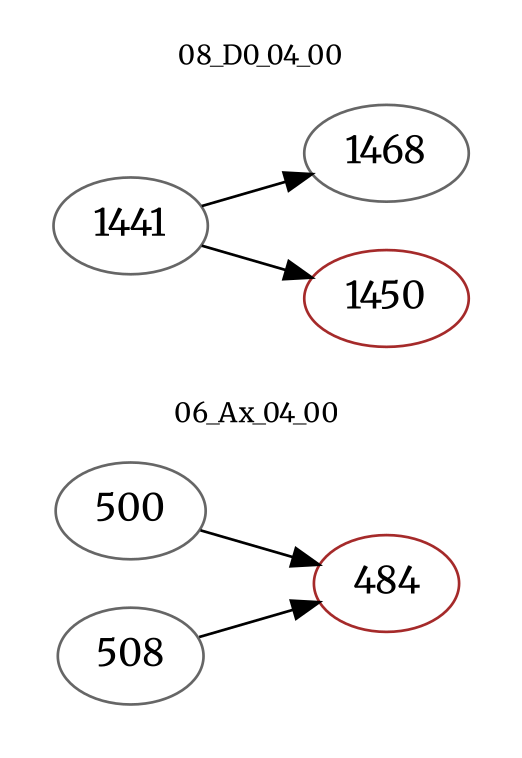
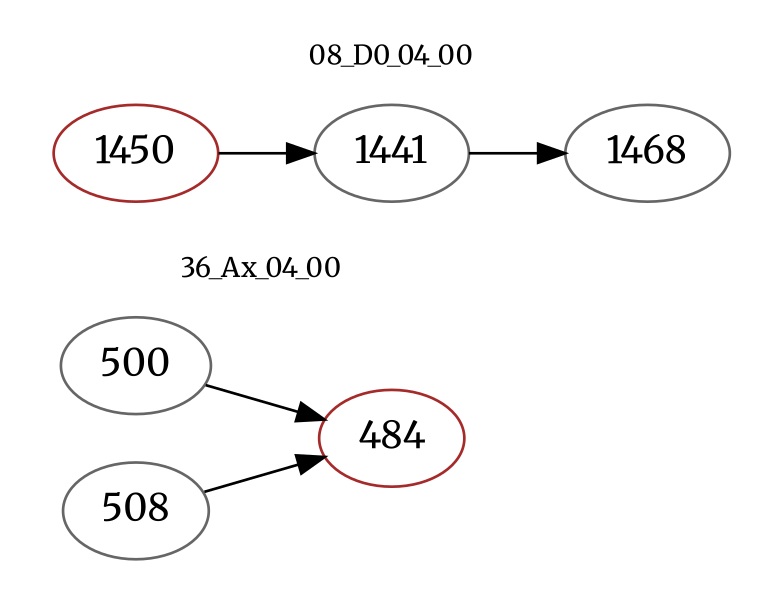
edge "1441" -> "1450": reversed
cluster "06_Ax_04_00": label "06_Ax_04_00" -> "36_Ax_04_00"
